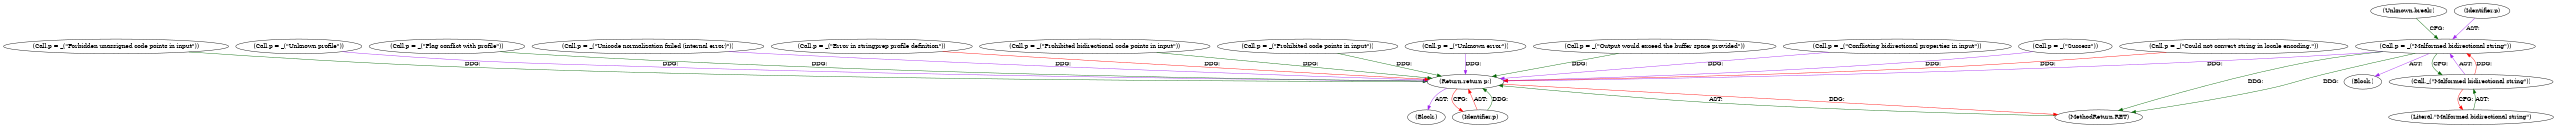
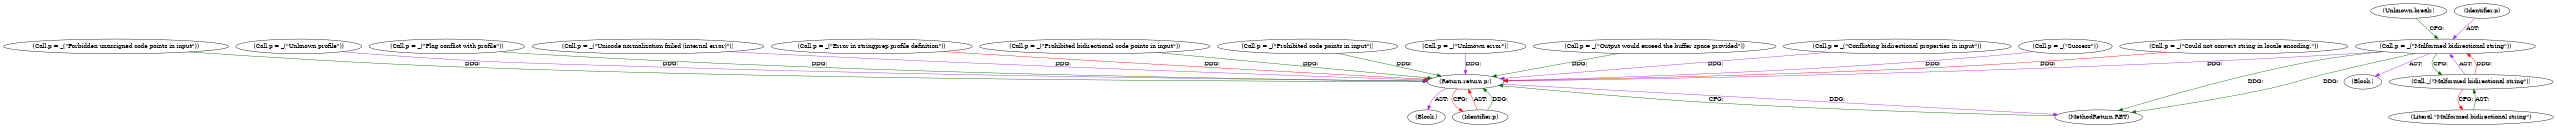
edge "(MethodReturn,RET)" -> "(Return,return p;)": label "AST: " -> "CFG: "
edge "(Return,return p;)" -> "(MethodReturn,RET)": color red -> purple
